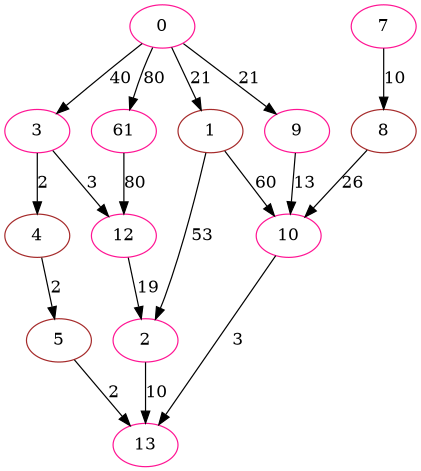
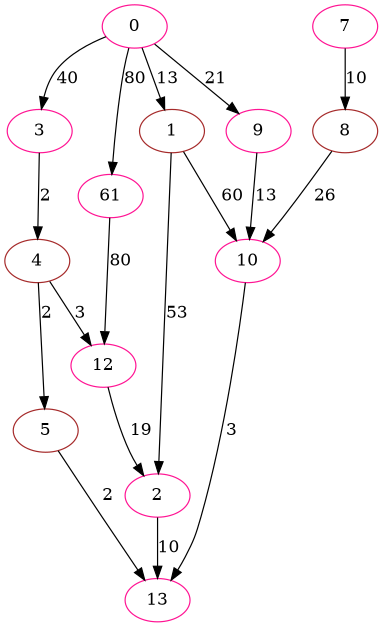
edge "0" -> "1": label "21" -> "13"
edge "3" -> "12": now "4" -> "12"
